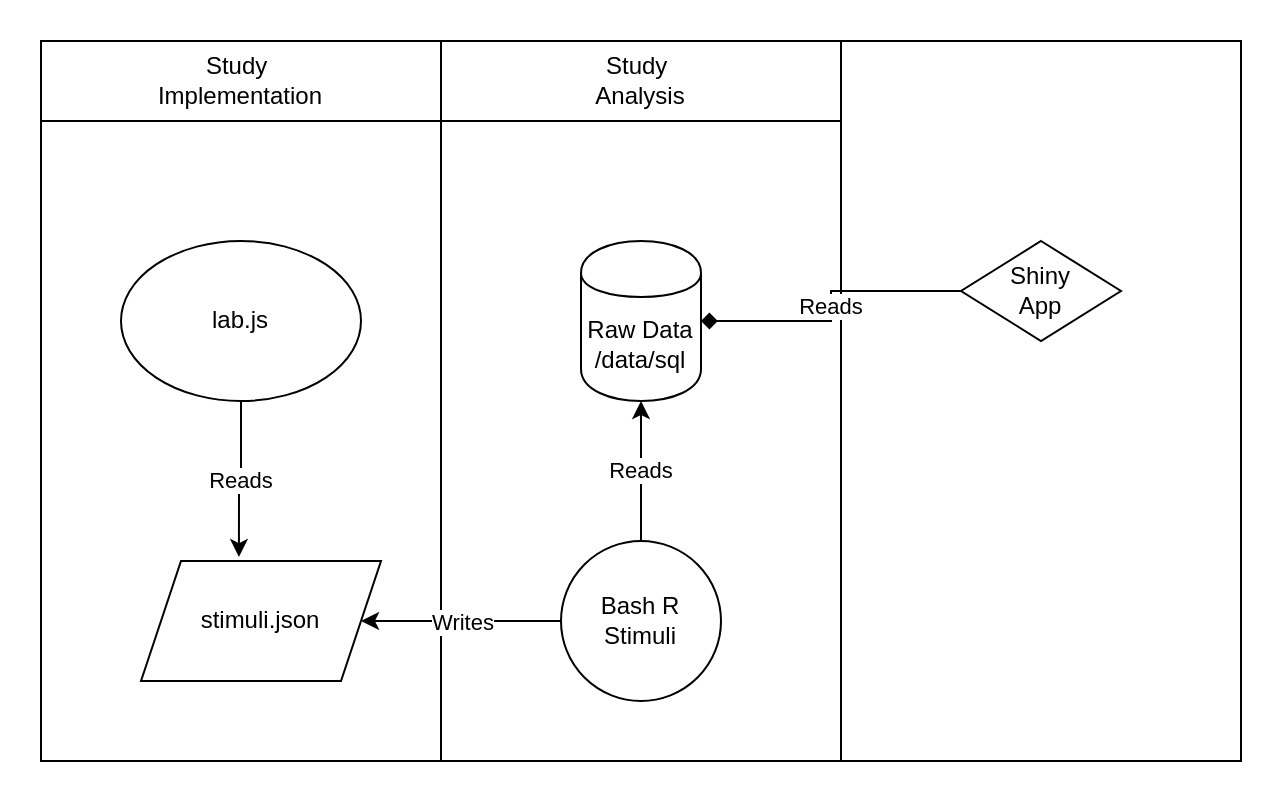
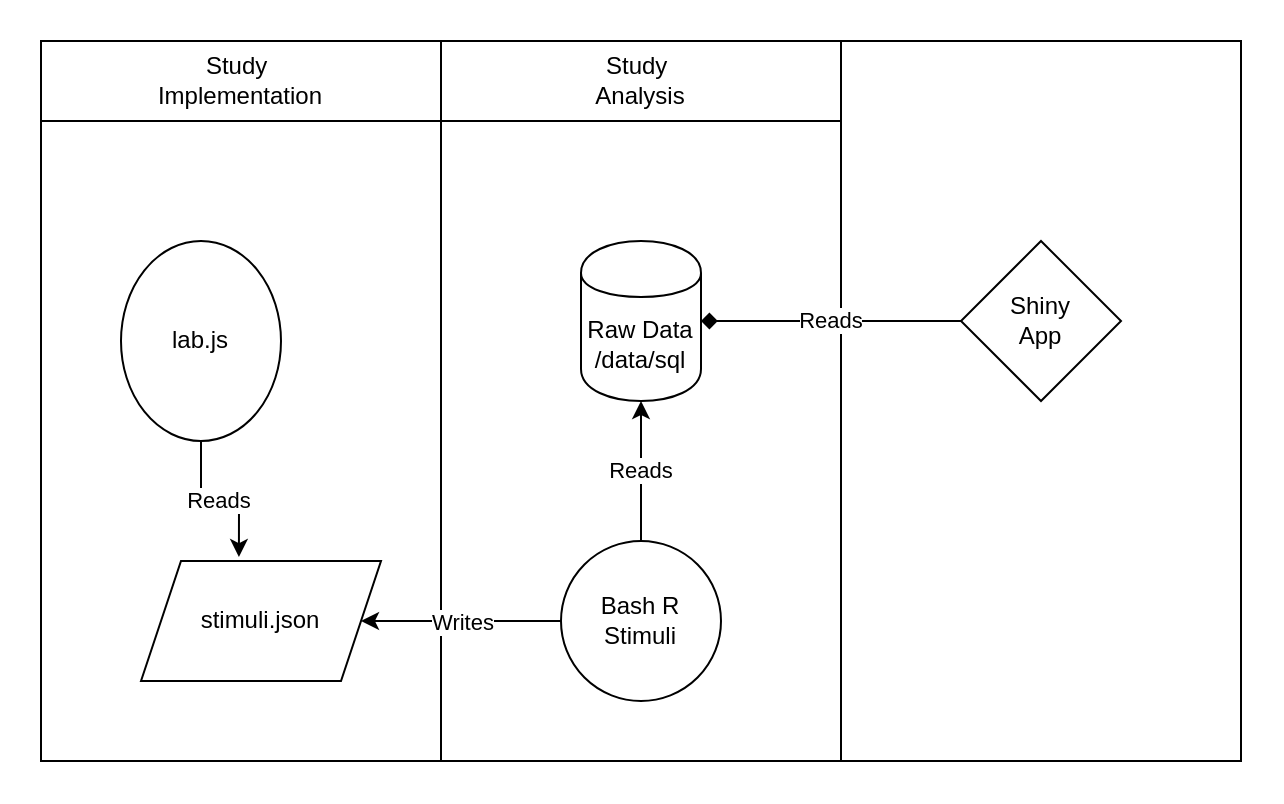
node "Shiny App": size 160x100 -> 160x160
node "lab.js": size 240x160 -> 160x200
